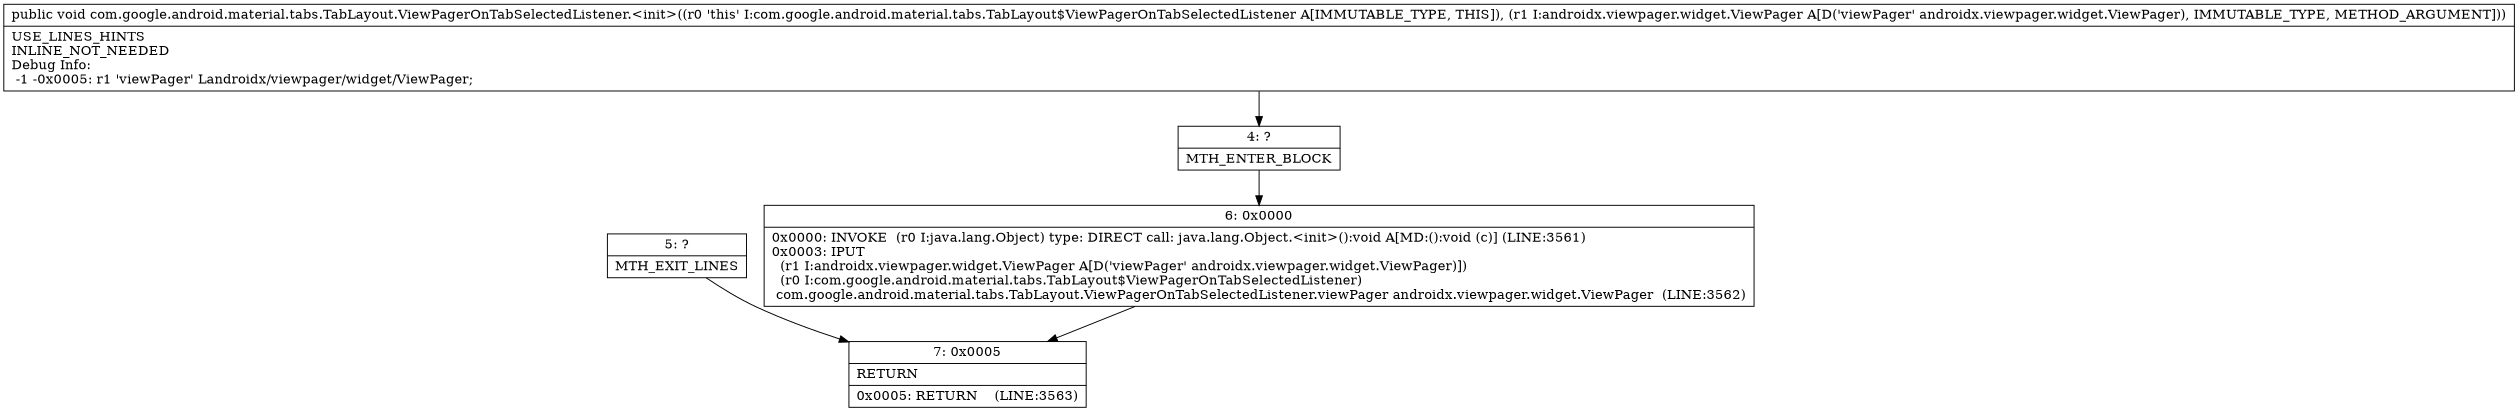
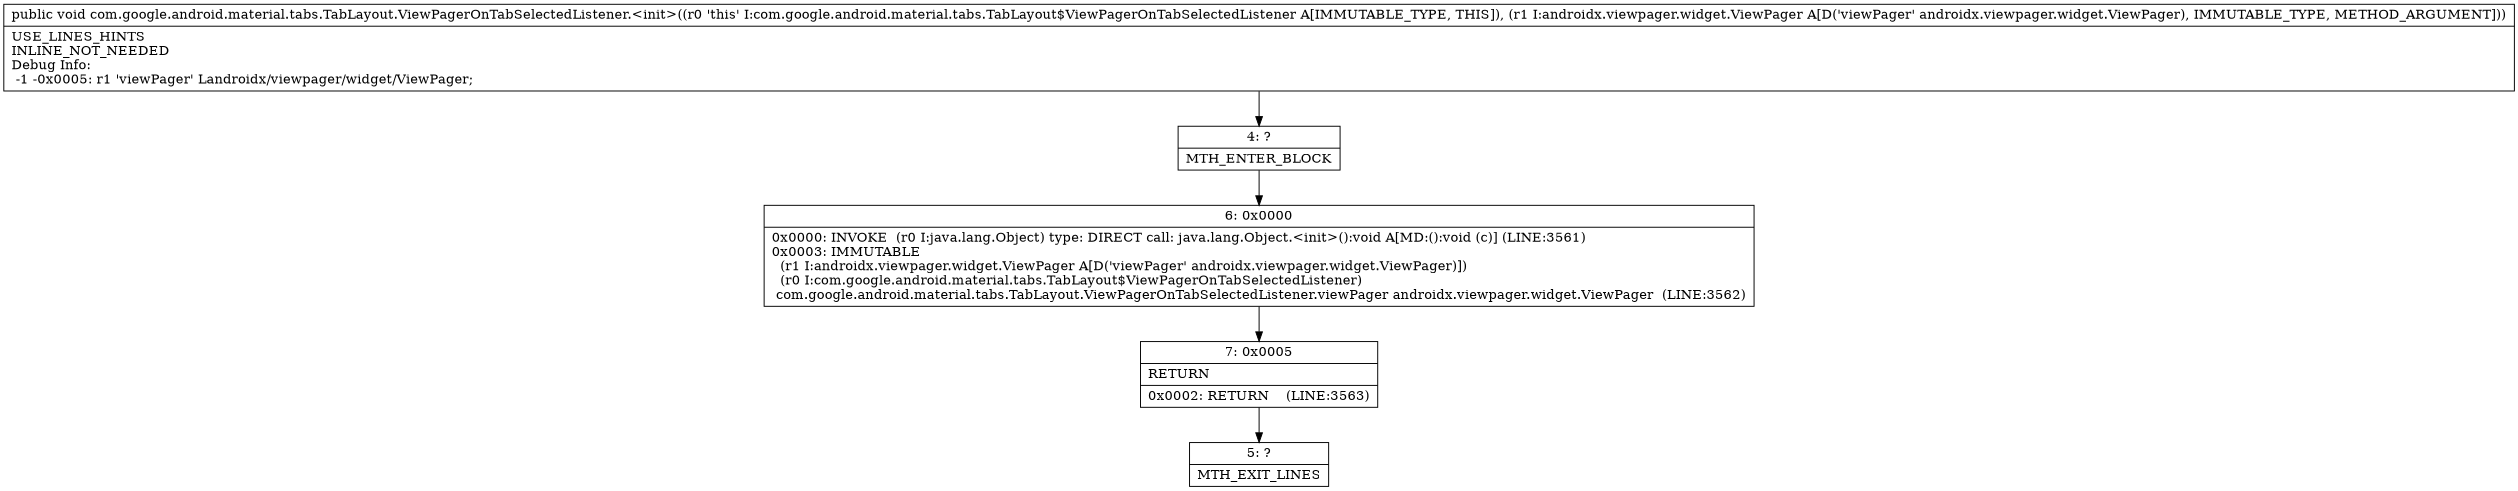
node "6: 0x0000": text "0x0003: IPUT" -> "0x0003: IMMUTABLE"
edge "5: ?" -> "7: 0x0005": reversed
node "7: 0x0005": text "0x0005: RETURN    (LINE:3563)" -> "0x0002: RETURN    (LINE:3563)"
